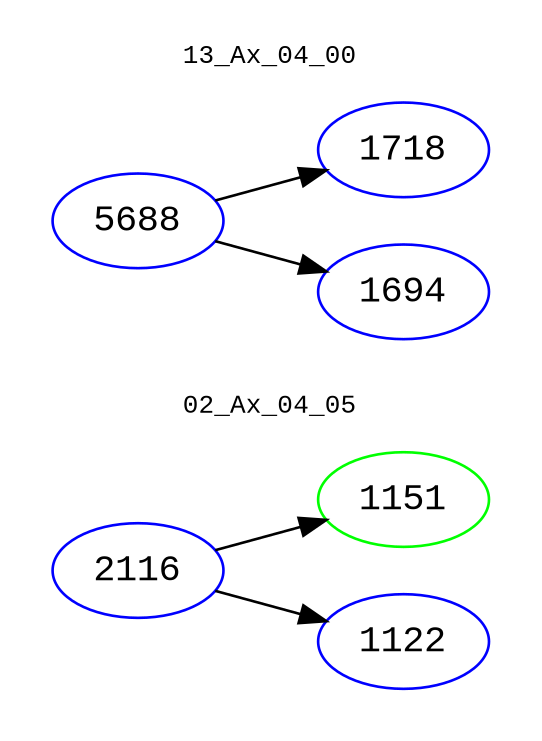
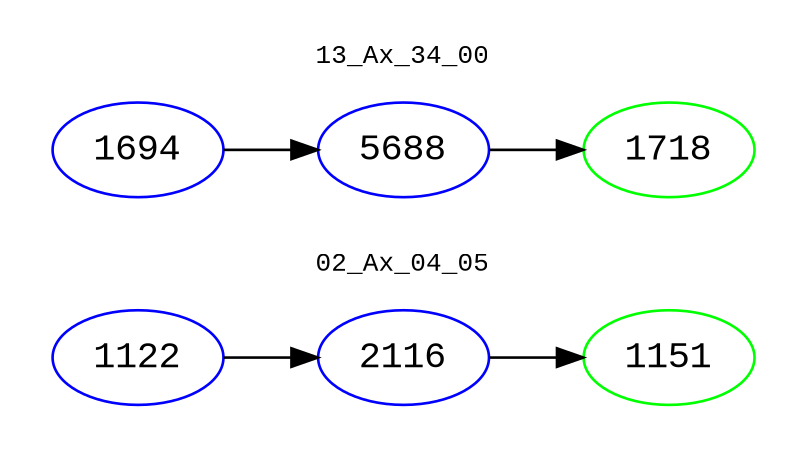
cluster "13_Ax_04_00": label "13_Ax_04_00" -> "13_Ax_34_00"
node "1718": color blue -> green
edge "5688" -> "1694": reversed
edge "2116" -> "1122": reversed
